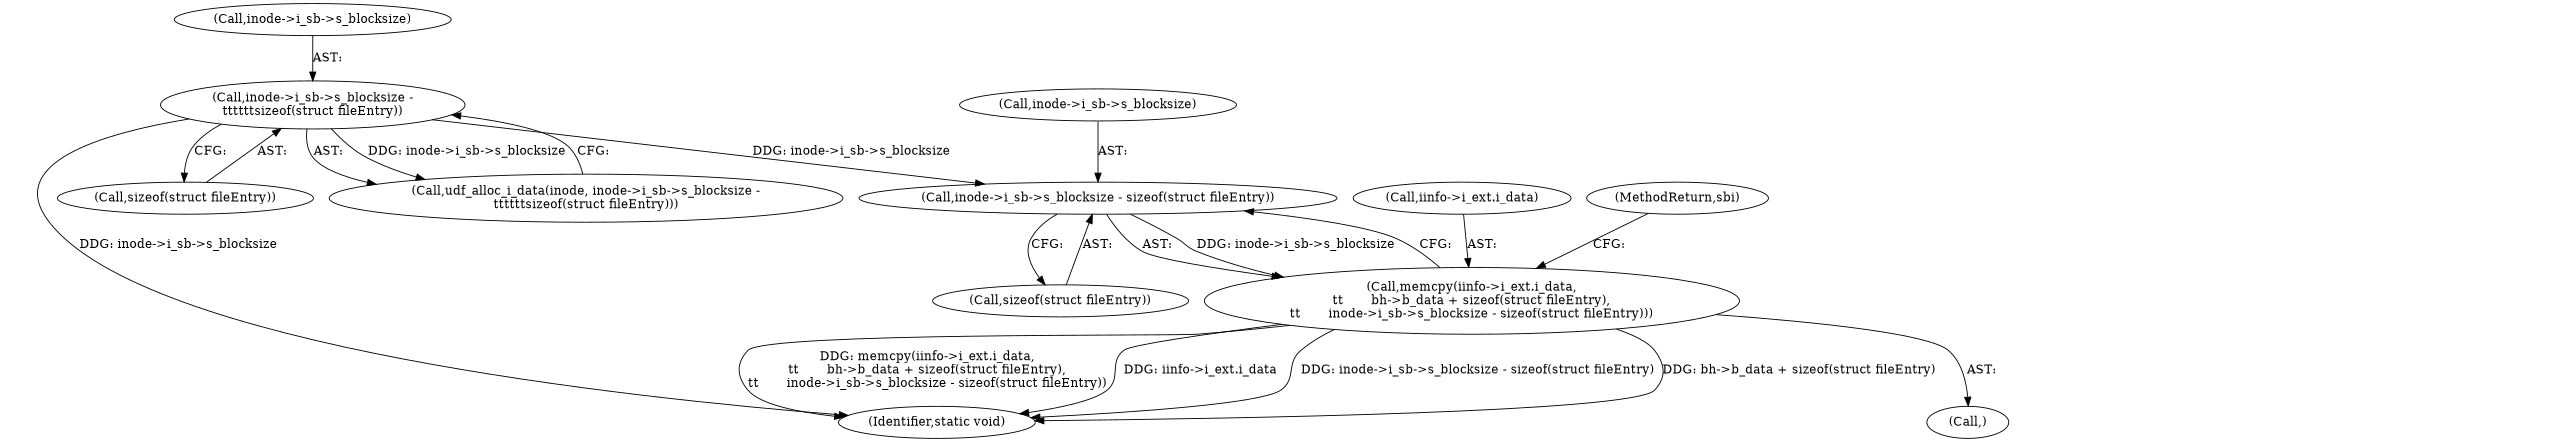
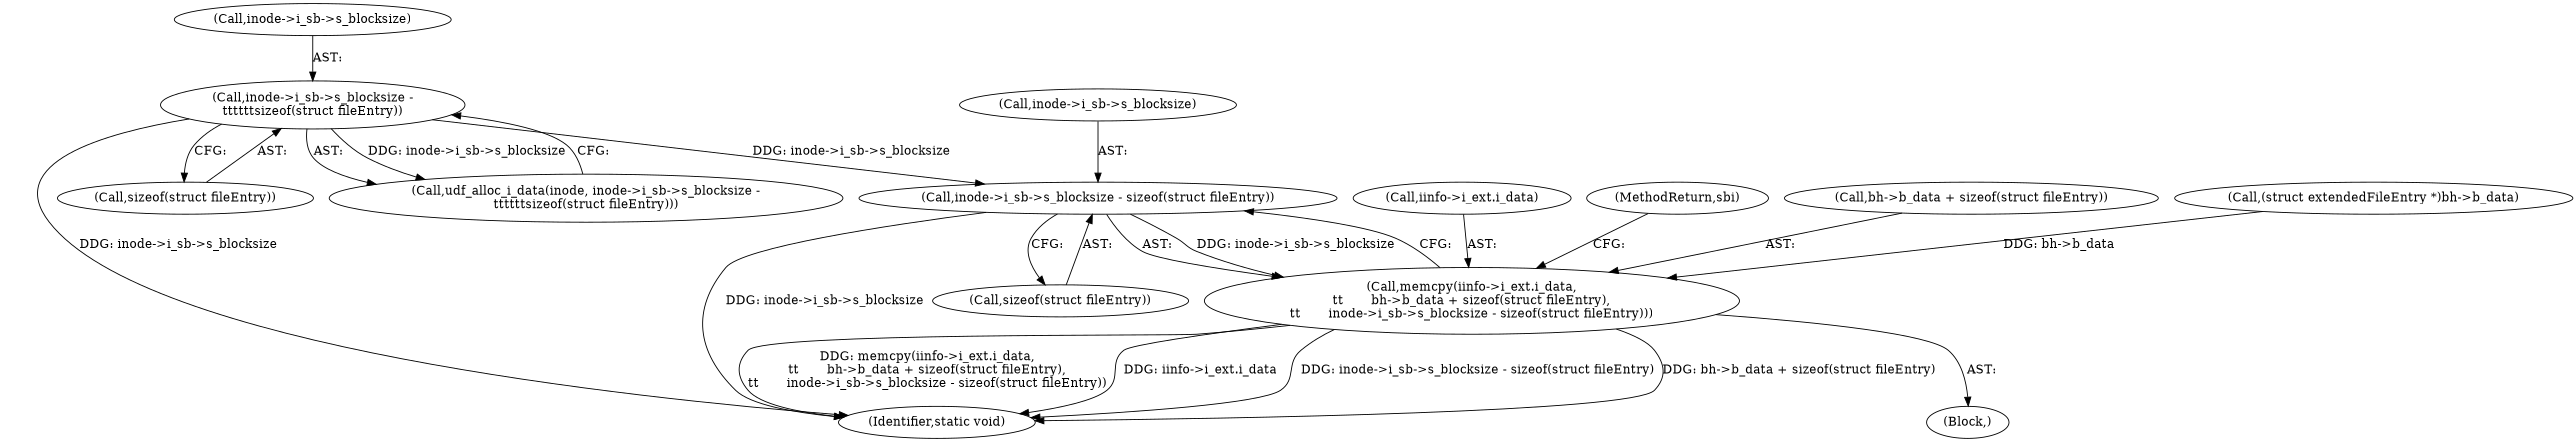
node "(Call,bh->b_data + sizeof(struct fileEntry))": added
node "(Call,(struct extendedFileEntry *)bh->b_data)": added
edge "(Call,inode->i_sb->s_blocksize - sizeof(struct fileEntry))" -> "(Identifier,static void)": added, label "DDG: inode->i_sb->s_blocksize"
node "(Call,)": label "(Call,)" -> "(Block,)"
